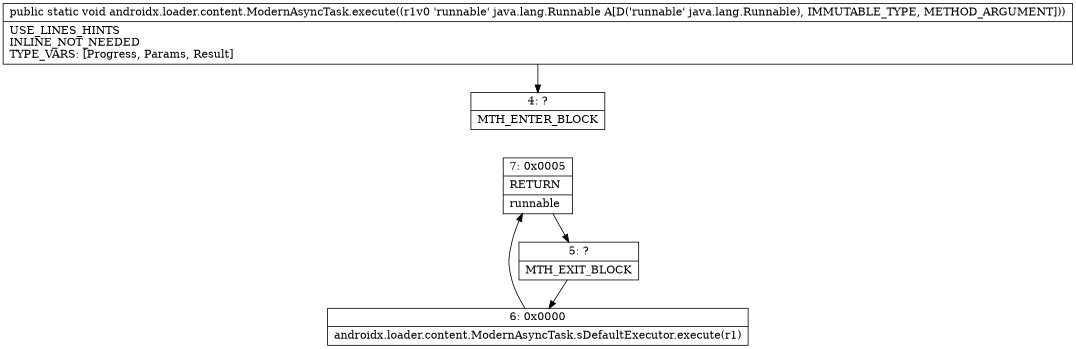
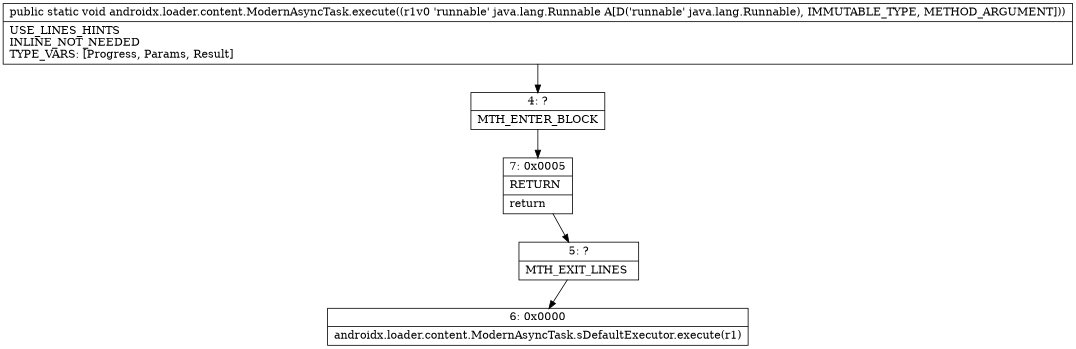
node "7: 0x0005": text "runnable" -> "return"
edge "6: 0x0000" -> "7: 0x0005": now "4: ?" -> "7: 0x0005"
node "5: ?": text "MTH_EXIT_BLOCK" -> "MTH_EXIT_LINES"
